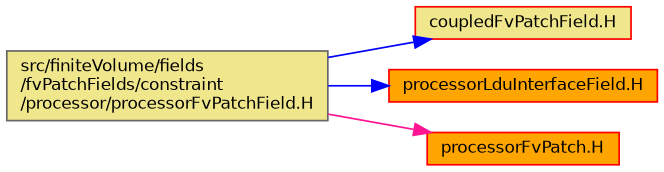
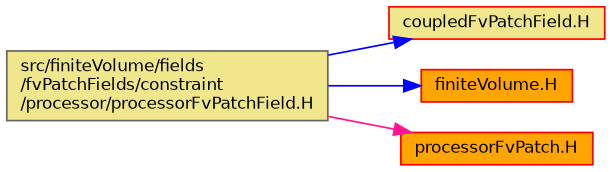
node "processorLduInterfaceField.H": label "processorLduInterfaceField.H" -> "finiteVolume.H"
